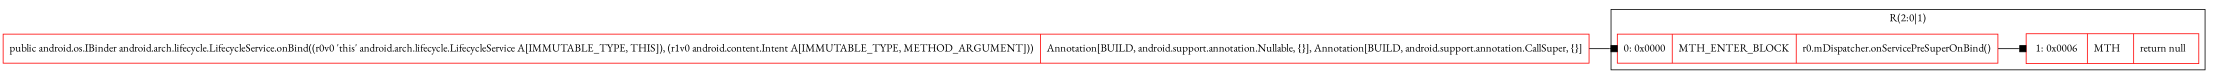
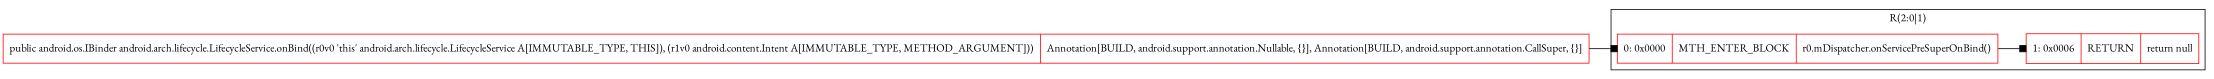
node "1: 0x0006": text "MTH" -> "RETURN"
